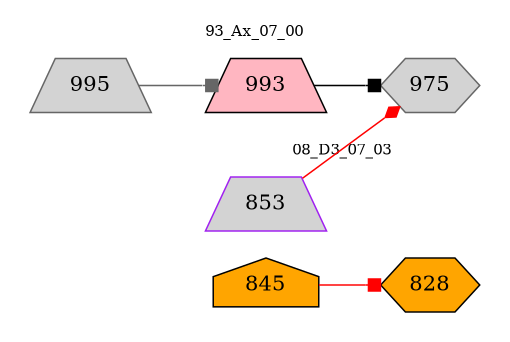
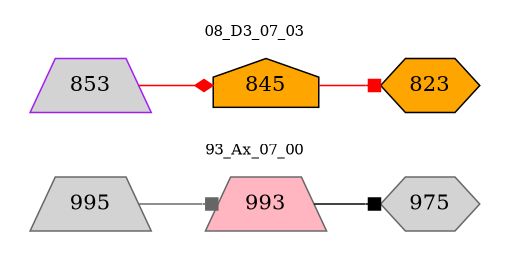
node "993": color black -> gray40
edge "853" -> "975": now "853" -> "845"
node "828": label "828" -> "823"
